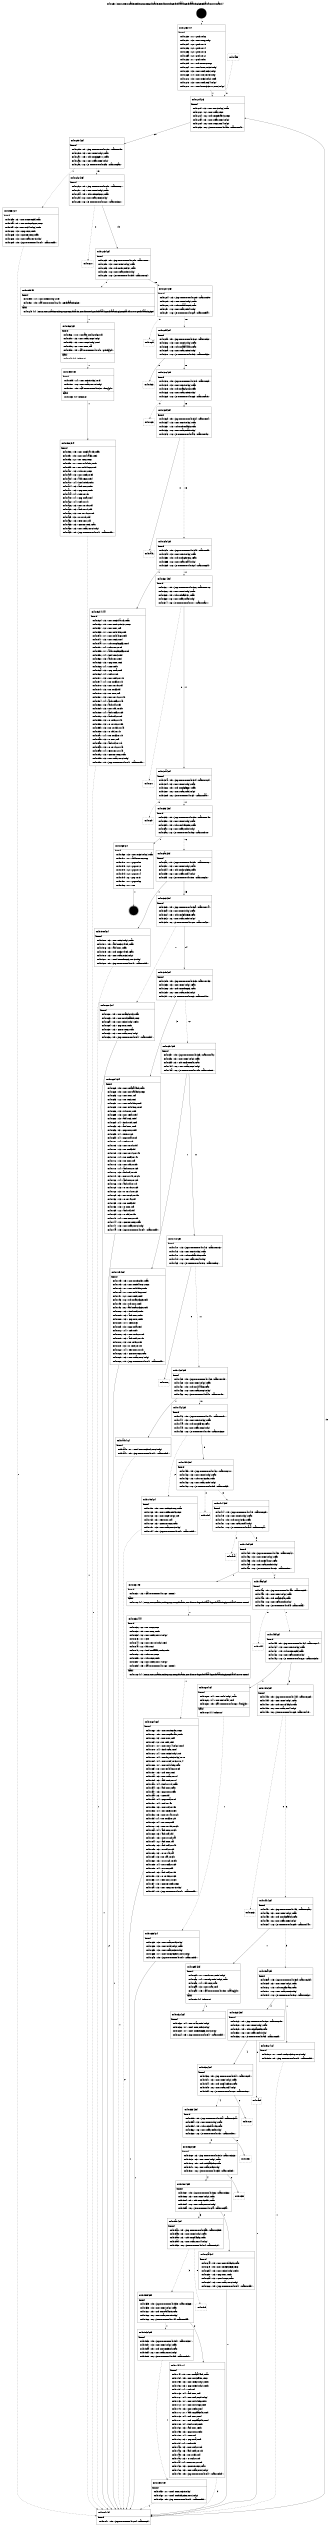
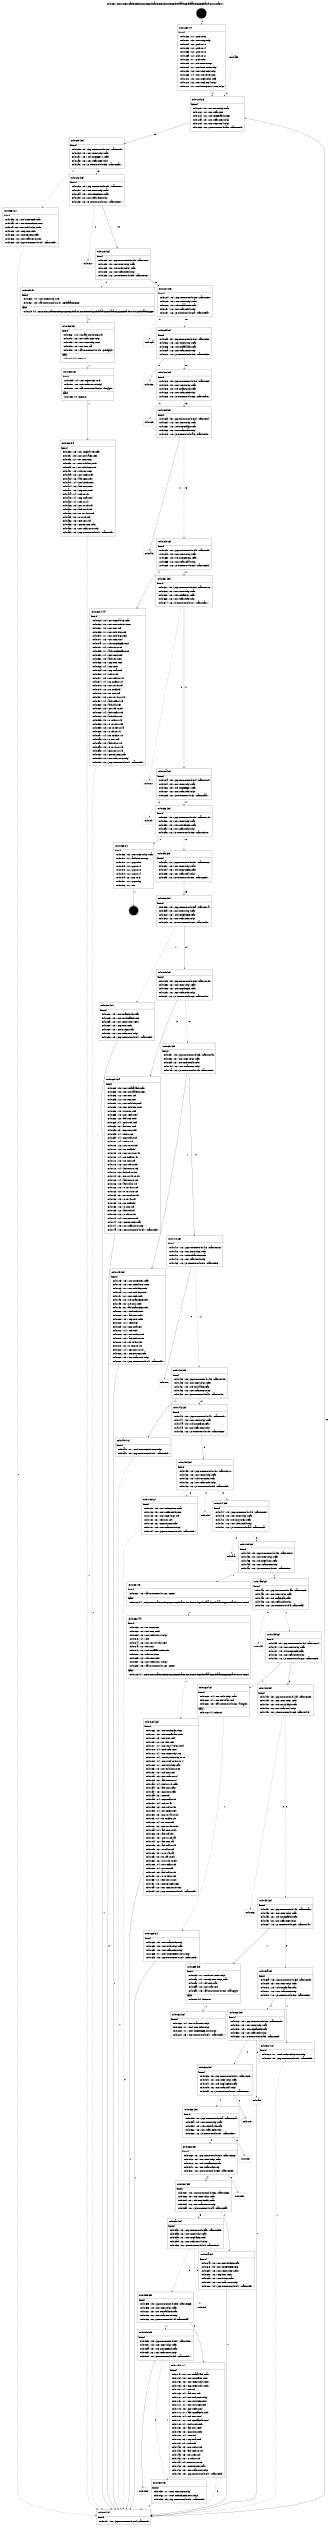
node "0x40190e [31]": removed
edge "0x401442 [25]" -> "0x4017be [27]": now "0x40145b [25]" -> "0x4017be [27]"
node "0x4015eb": added
